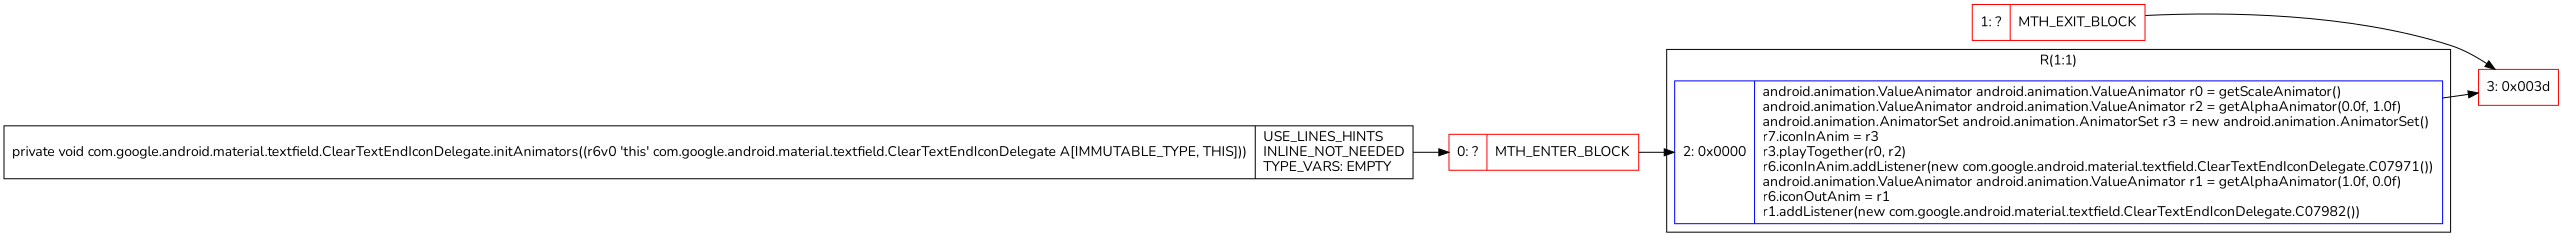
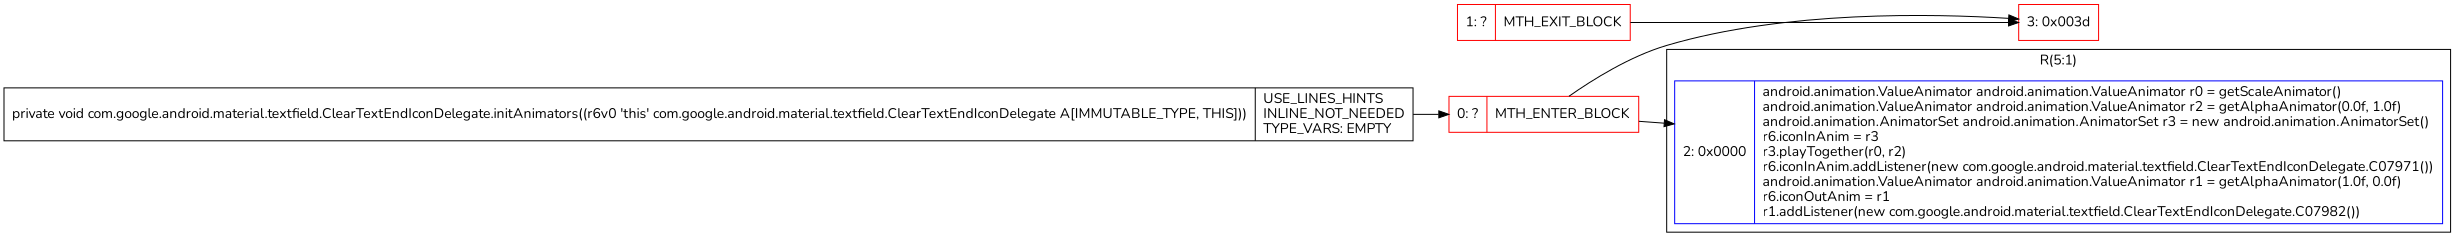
cluster "R(1:1)": label "R(1:1)" -> "R(5:1)"
edge "2: 0x0000" -> "3: 0x003d": now "0: ?" -> "3: 0x003d"
node "2: 0x0000": text "r7.iconInAnim = r3" -> "r6.iconInAnim = r3"
